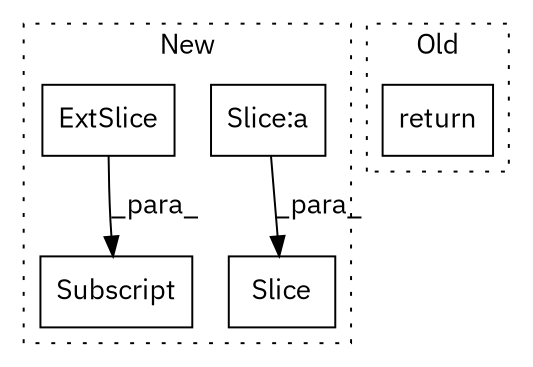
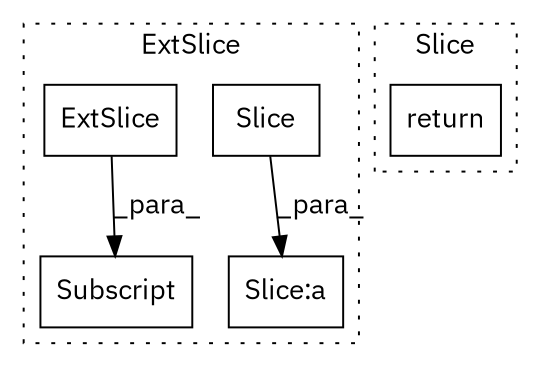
cluster "New": label "New" -> "ExtSlice"
cluster "Old": label "Old" -> "Slice"
edge "Slice:a" -> "Slice": reversed
